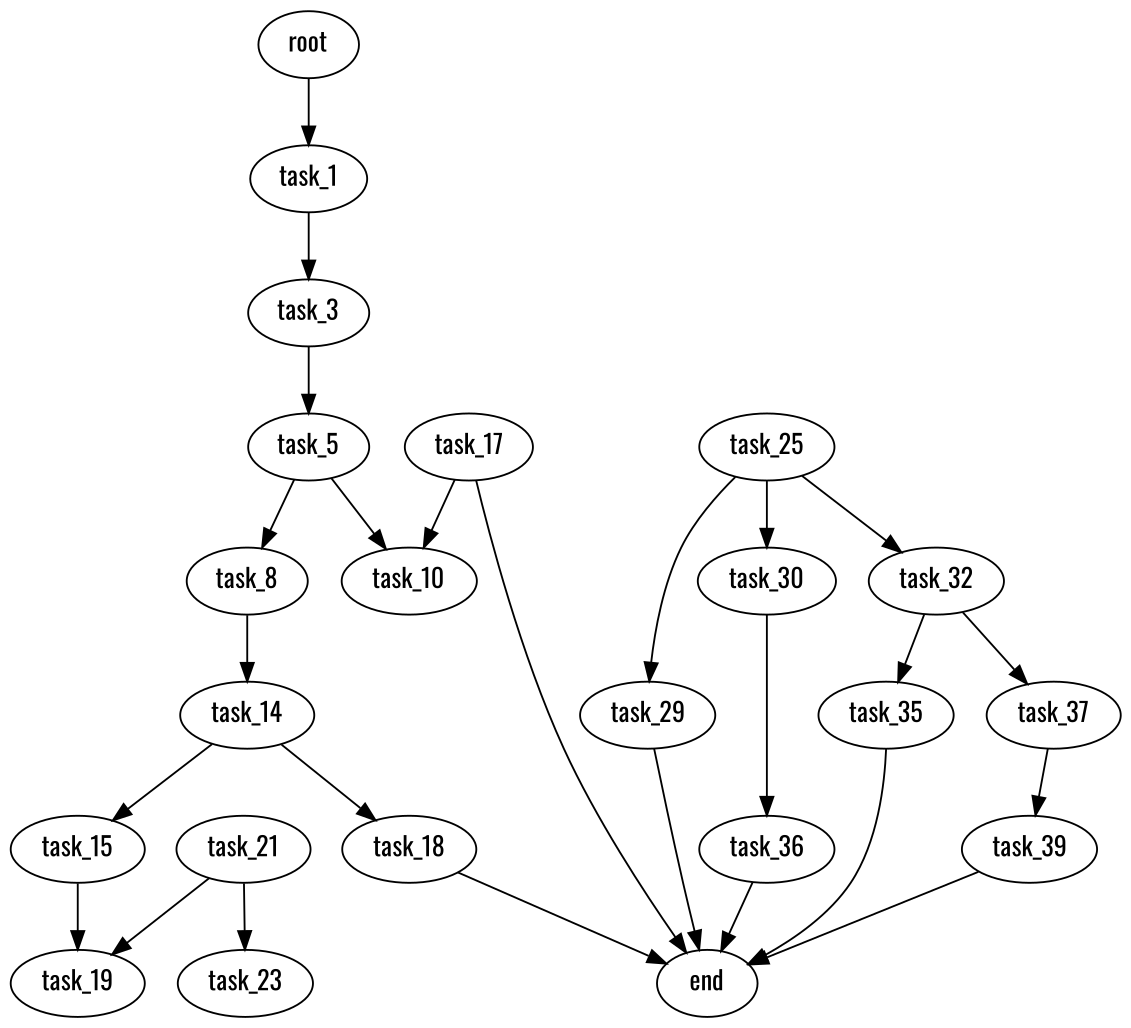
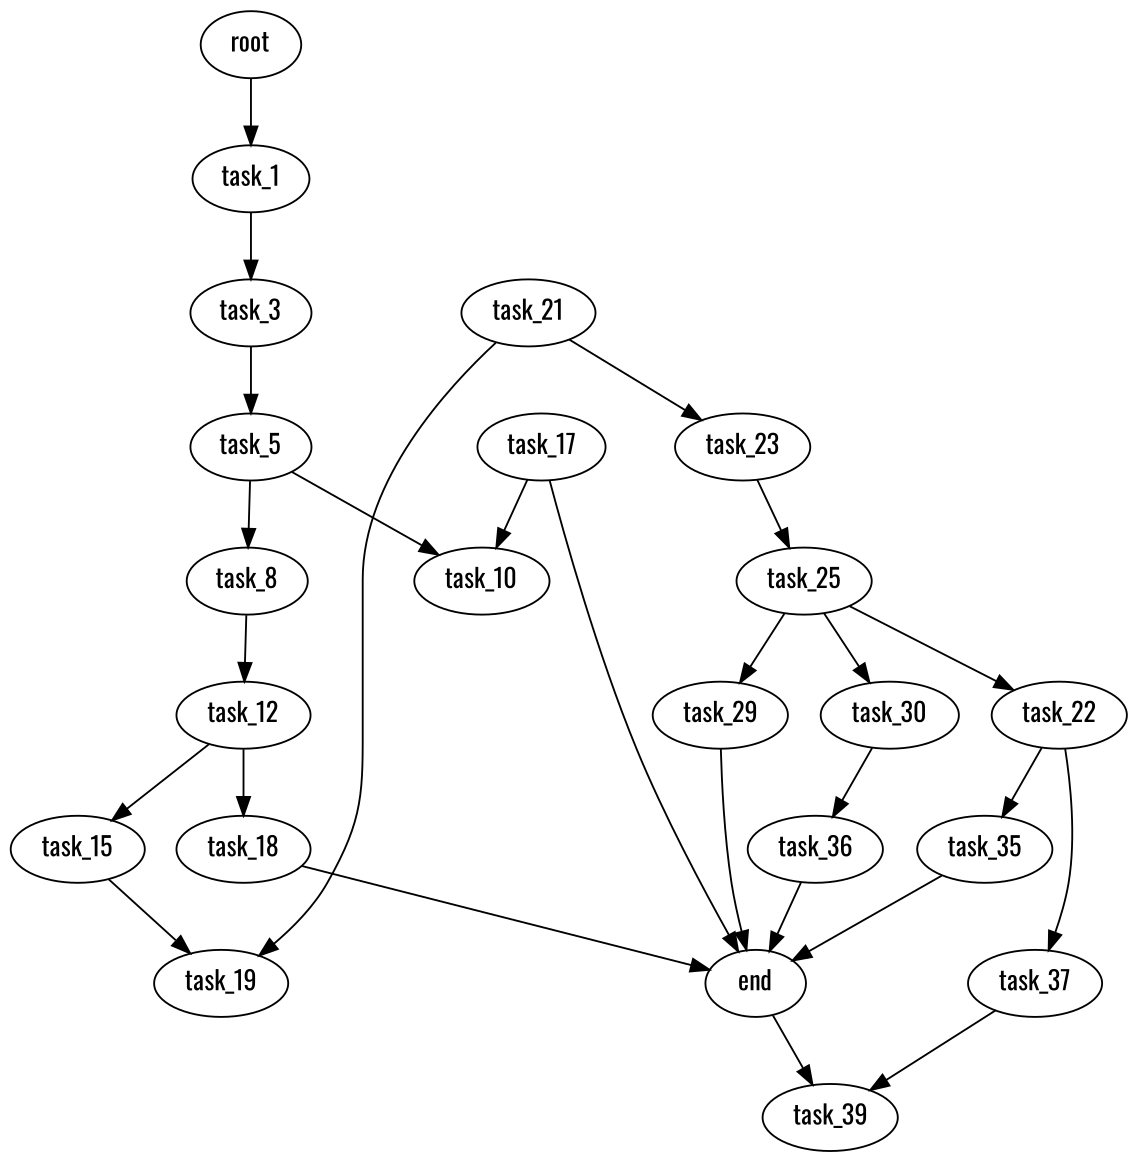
edge "task_23" -> "task_25": added
node "task_32": label "task_32" -> "task_22"
node "task_14": label "task_14" -> "task_12"
edge "task_39" -> "end": reversed
